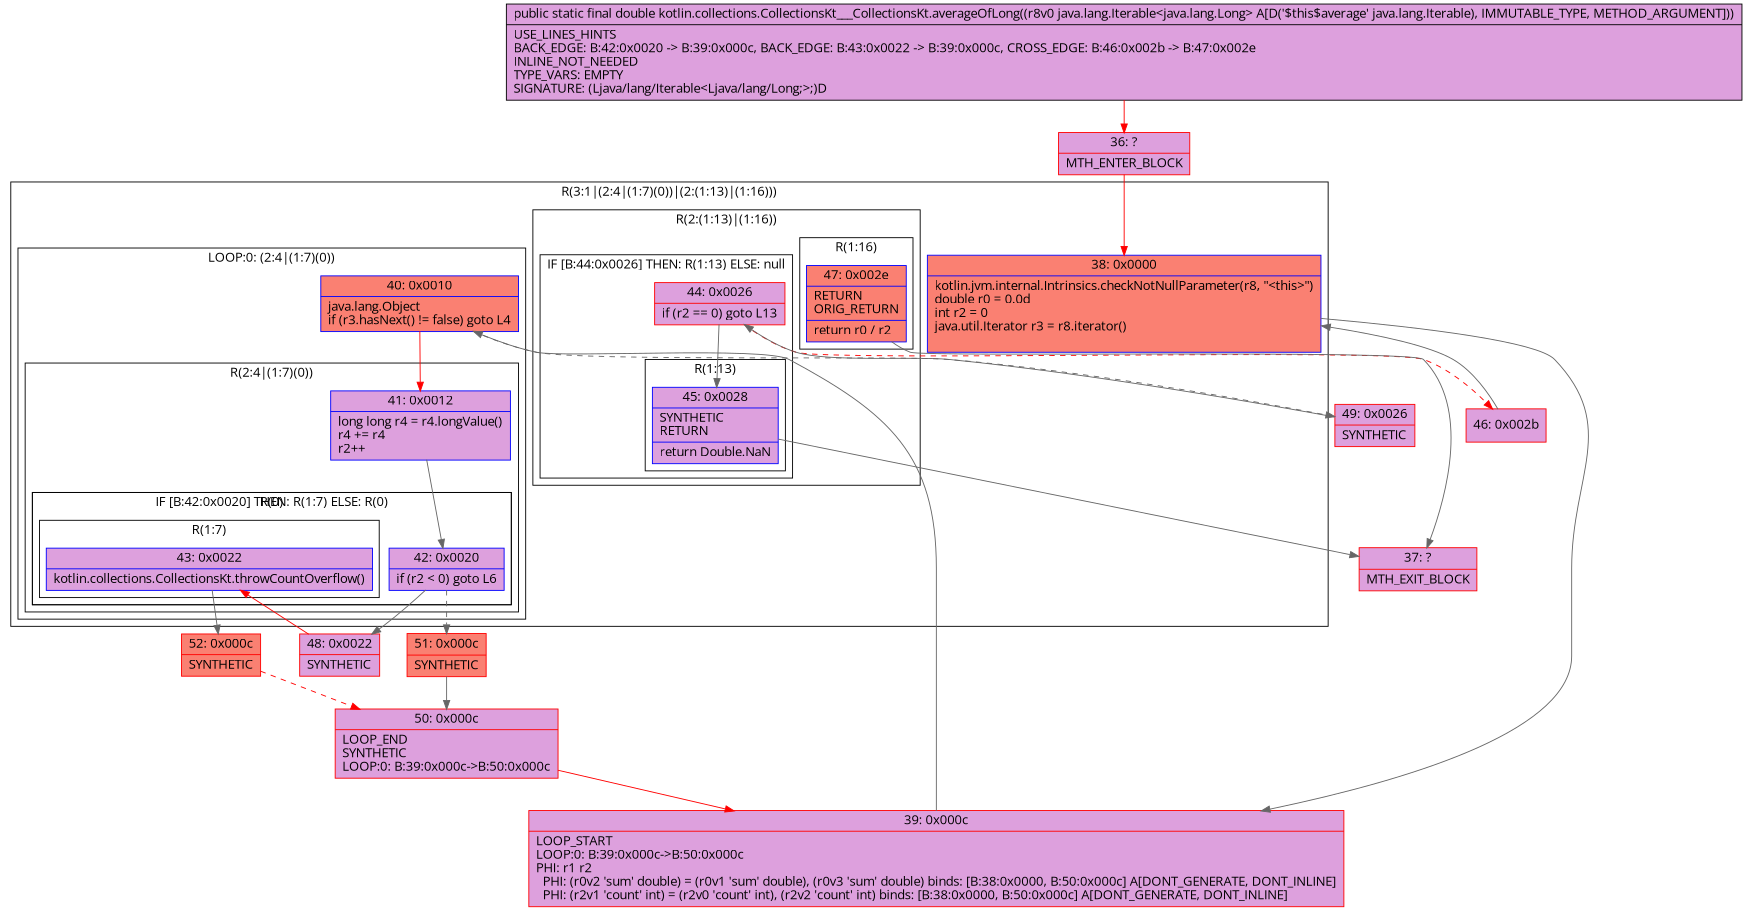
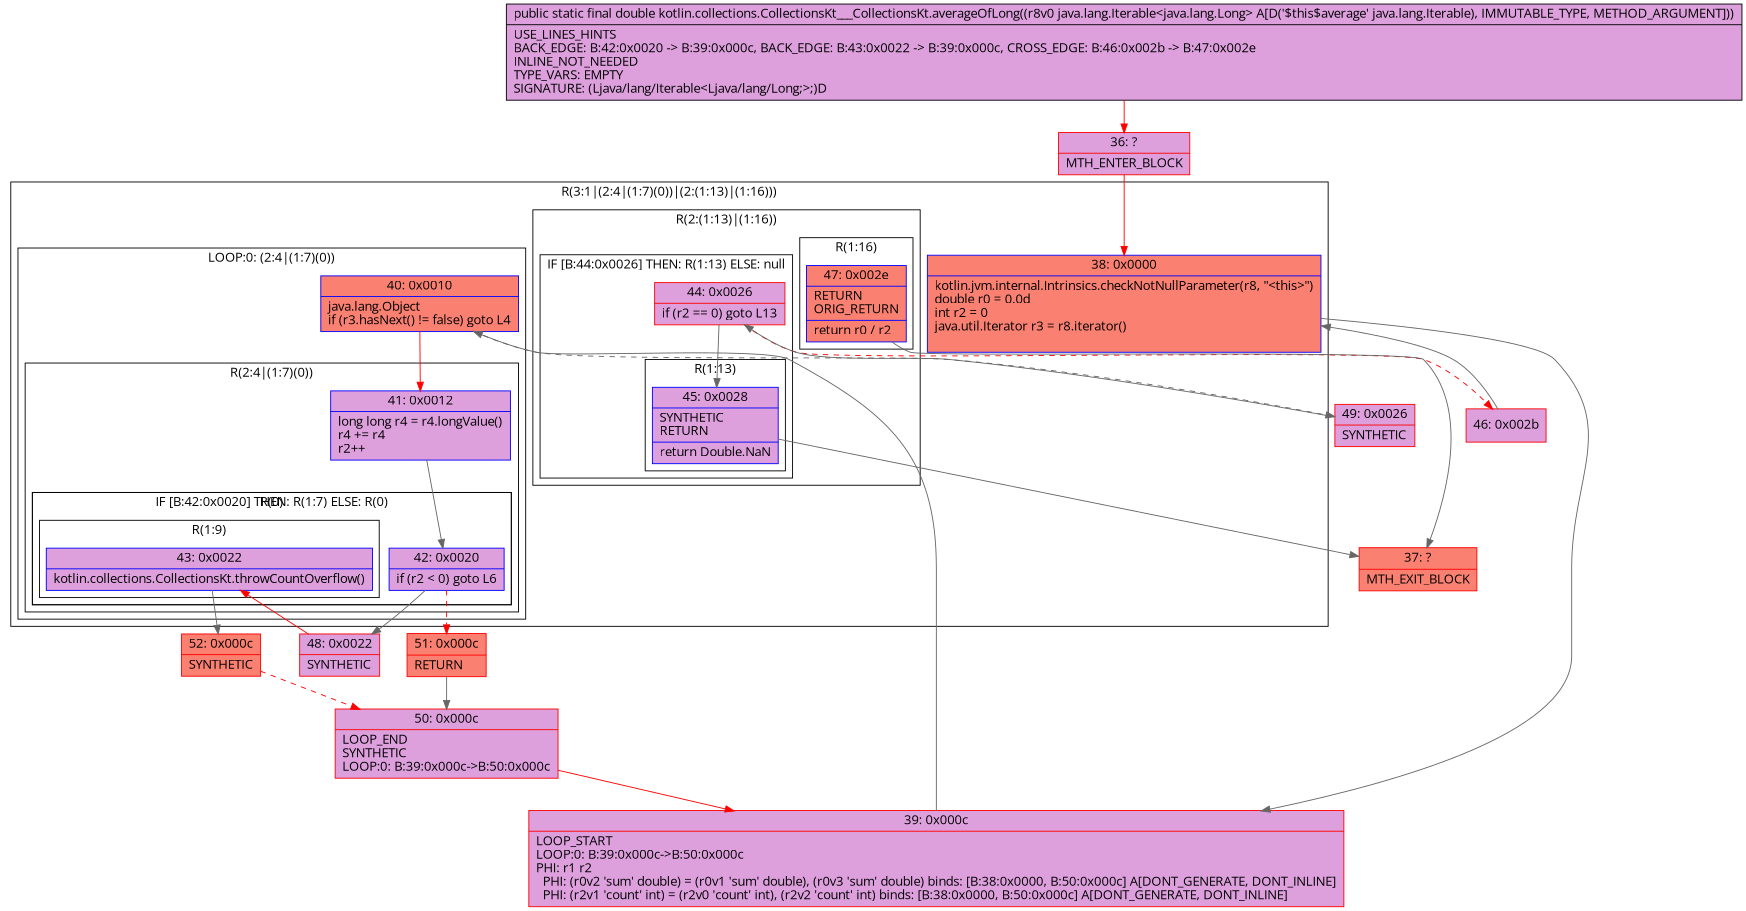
cluster "R(1:7)": label "R(1:7)" -> "R(1:9)"
node "37: ?": fillcolor plum -> salmon
edge "42: 0x0020" -> "51: 0x000c": color gray40 -> red
node "51: 0x000c": text "SYNTHETIC" -> "RETURN"
